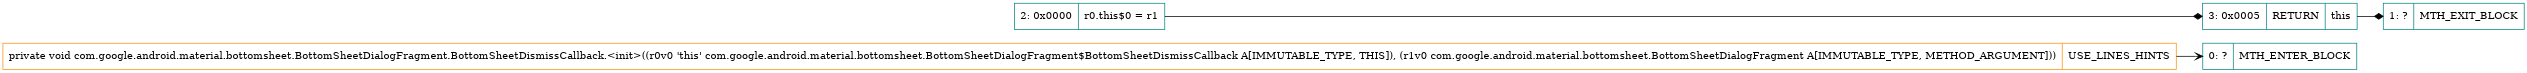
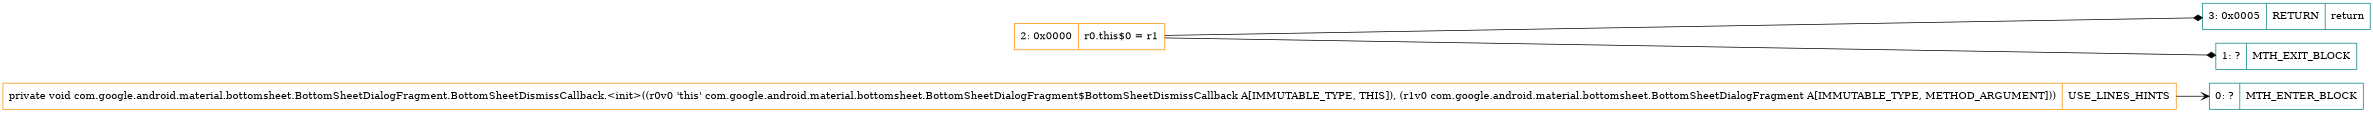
node "2: 0x0000": color teal -> darkorange
node "3: 0x0005": text "this" -> "return"
edge "3: 0x0005" -> "1: ?": now "2: 0x0000" -> "1: ?"
